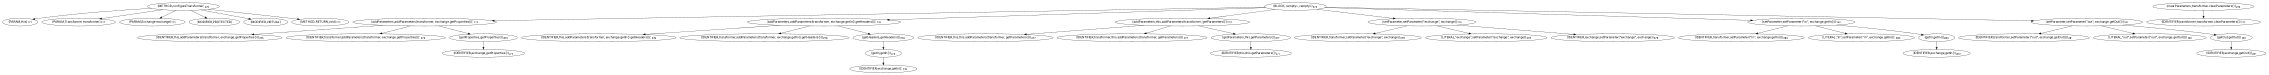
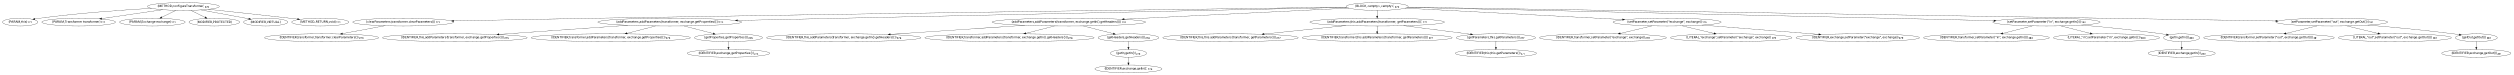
edge "(BLOCK,<empty>,<empty>)" -> "(clearParameters,transformer.clearParameters())": added
